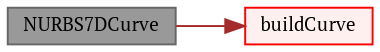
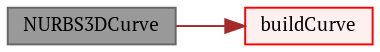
node "NURBS7DCurve": label "NURBS7DCurve" -> "NURBS3DCurve"
